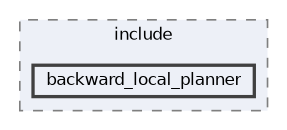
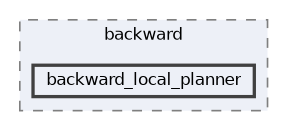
cluster "include": label "include" -> "backward"
